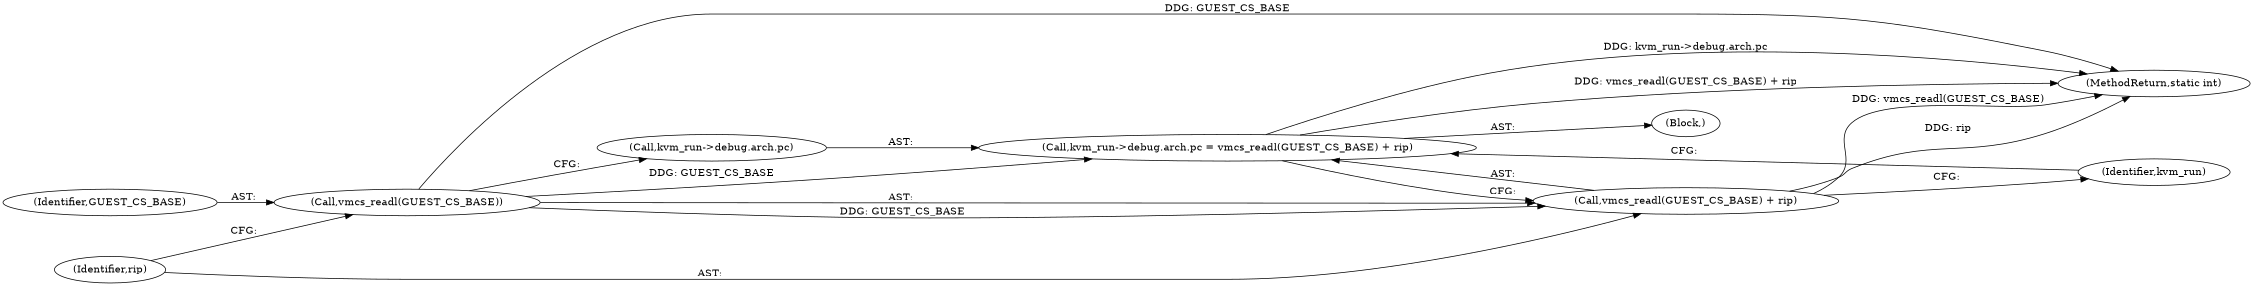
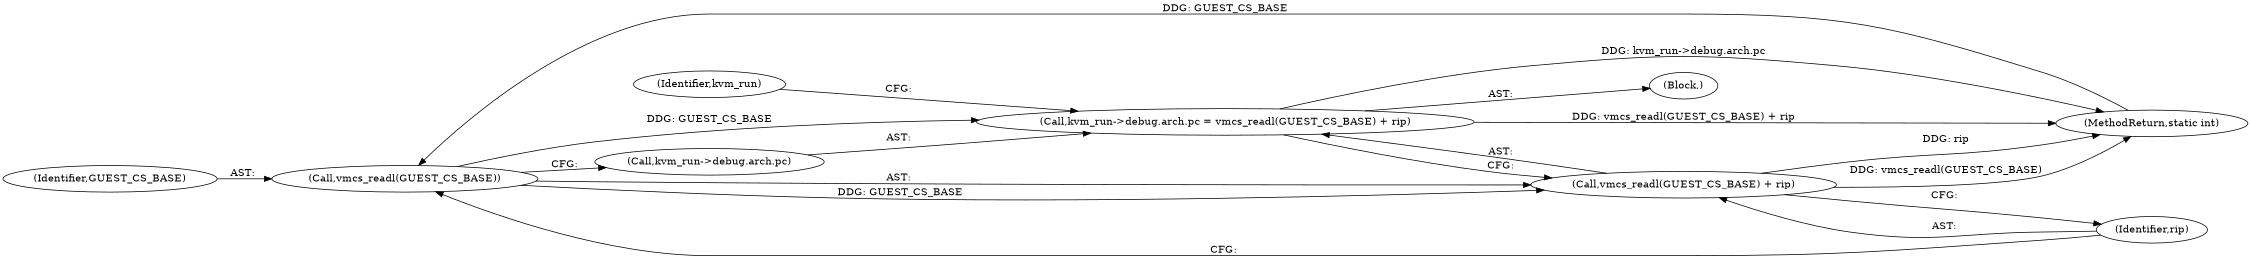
edge "(Call,vmcs_readl(GUEST_CS_BASE))" -> "(MethodReturn,static int)": reversed
edge "(Call,vmcs_readl(GUEST_CS_BASE) + rip)" -> "(Identifier,kvm_run)": now "(Call,vmcs_readl(GUEST_CS_BASE) + rip)" -> "(Identifier,rip)"
